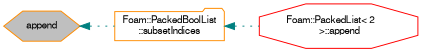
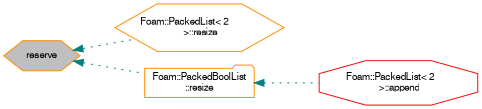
node "append": label "append" -> "reserve"
node "Foam::PackedBoolList ::subsetIndices": label "Foam::PackedBoolList ::subsetIndices" -> "Foam::PackedBoolList ::resize"
node "Foam::PackedList< 2 >::resize": added
